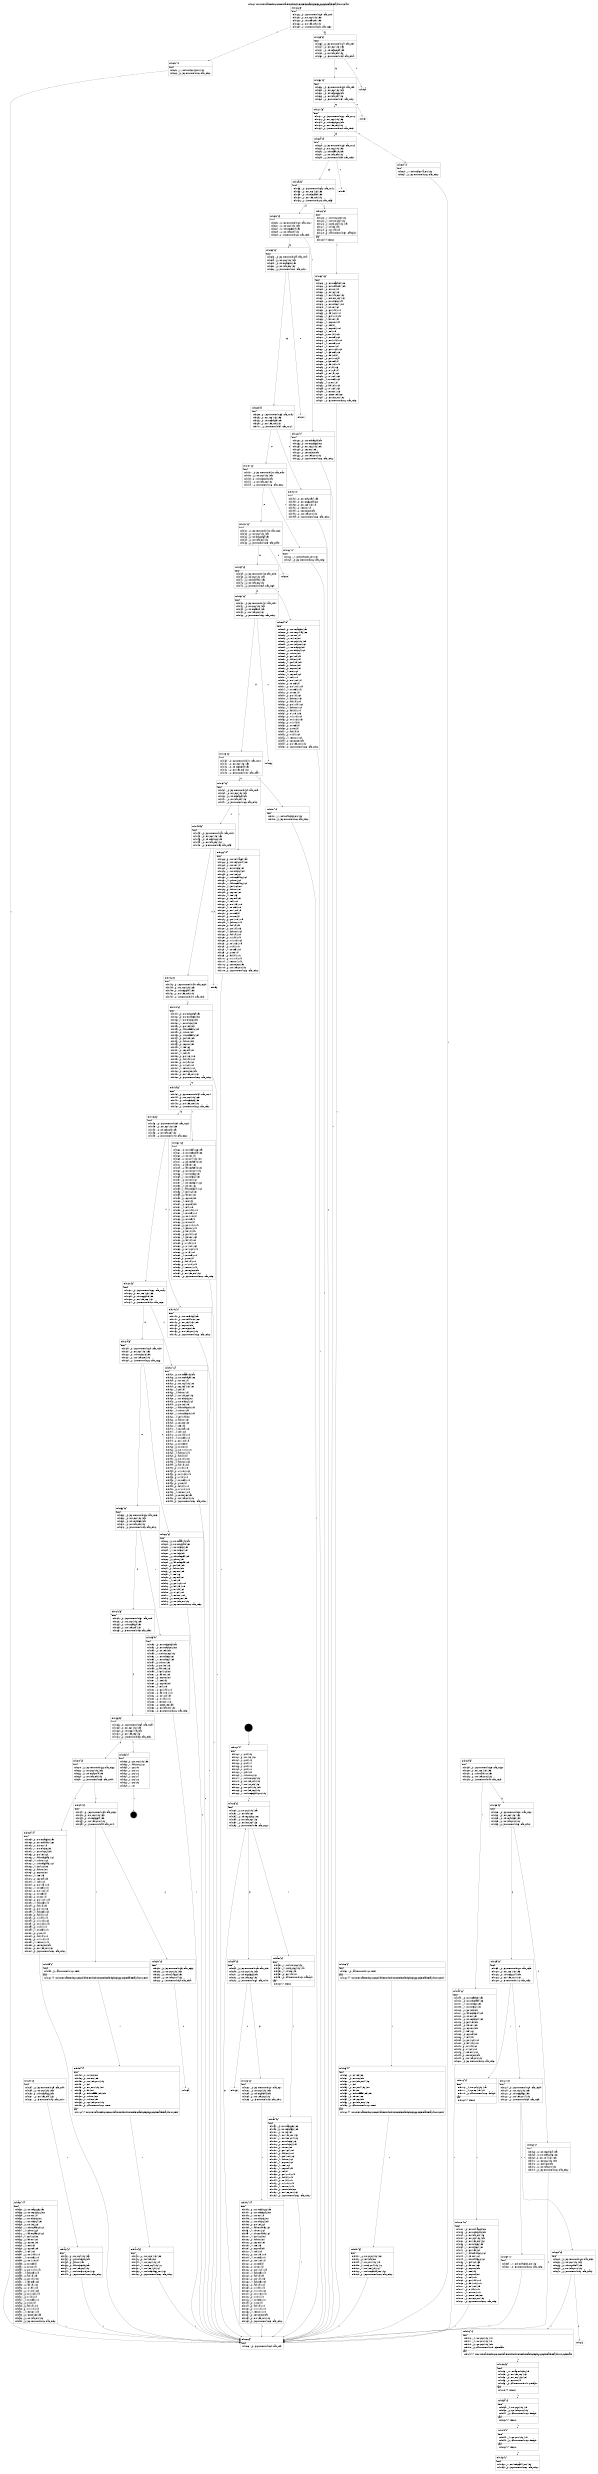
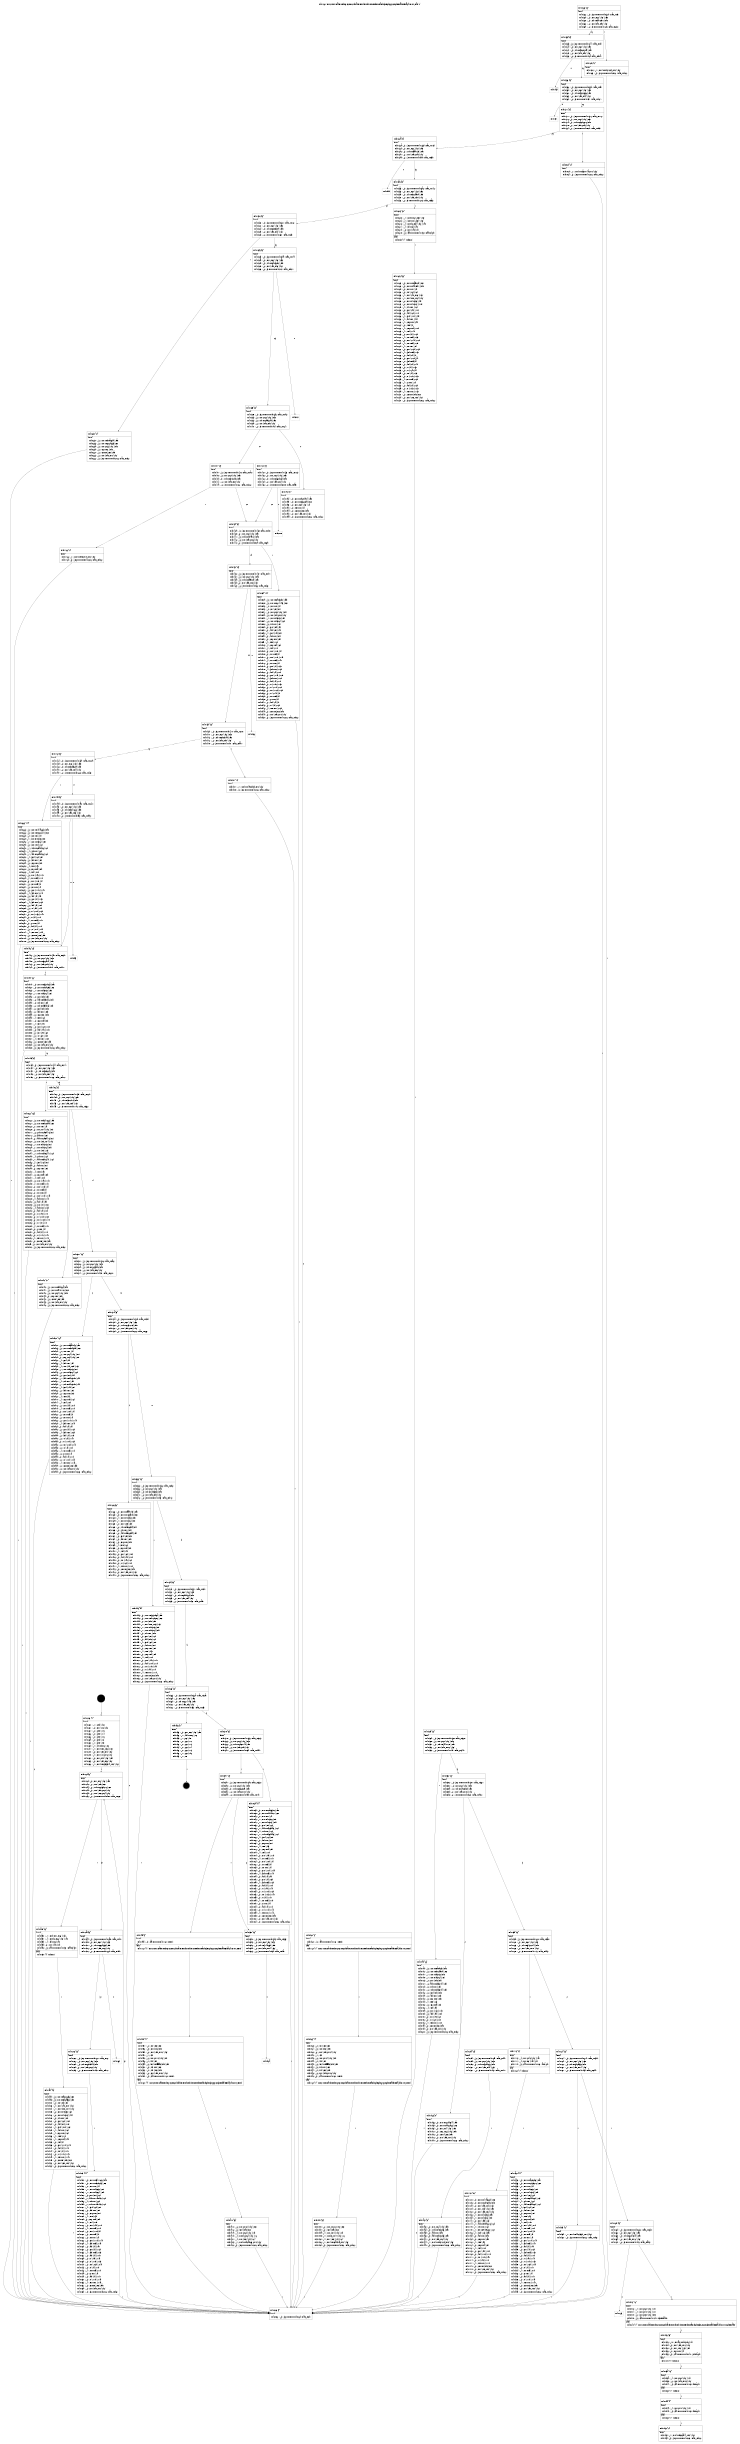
edge "0x401407 [25]" -> "0x401420 [25]": now "0x401407 [25]" -> "0x401439 [25]"
